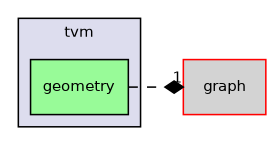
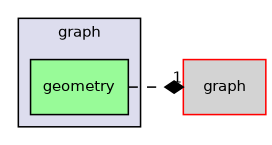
cluster "tvm": label "tvm" -> "graph"
